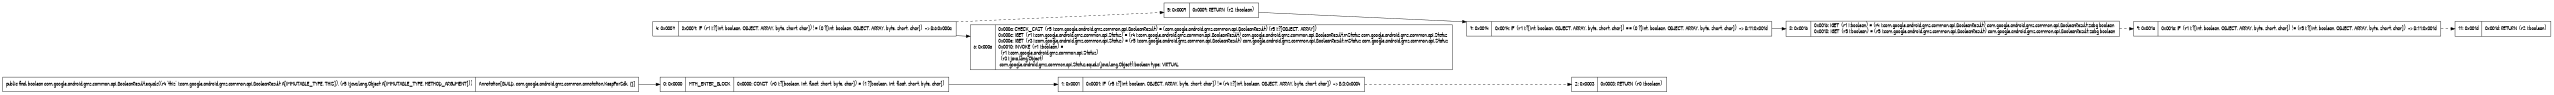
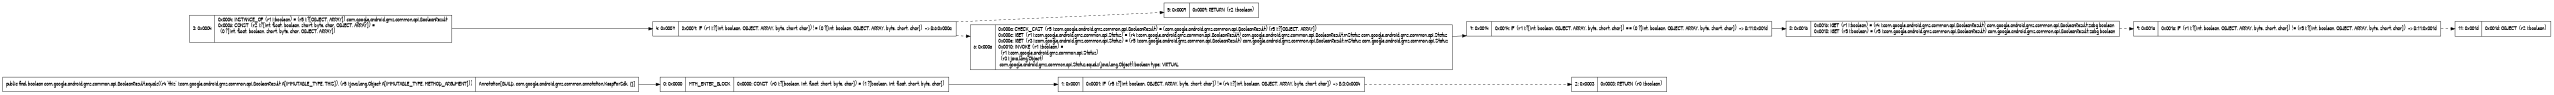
edge "5: 0x0009" -> "7: 0x0014": now "6: 0x000a" -> "7: 0x0014"
node "3: 0x0004": added
node "11: 0x001d": text "0x001d: RETURN  (r2 I:boolean)" -> "0x001d: OBJECT  (r2 I:boolean)"
edge "4: 0x0007" -> "6: 0x000a": style solid -> dashed
